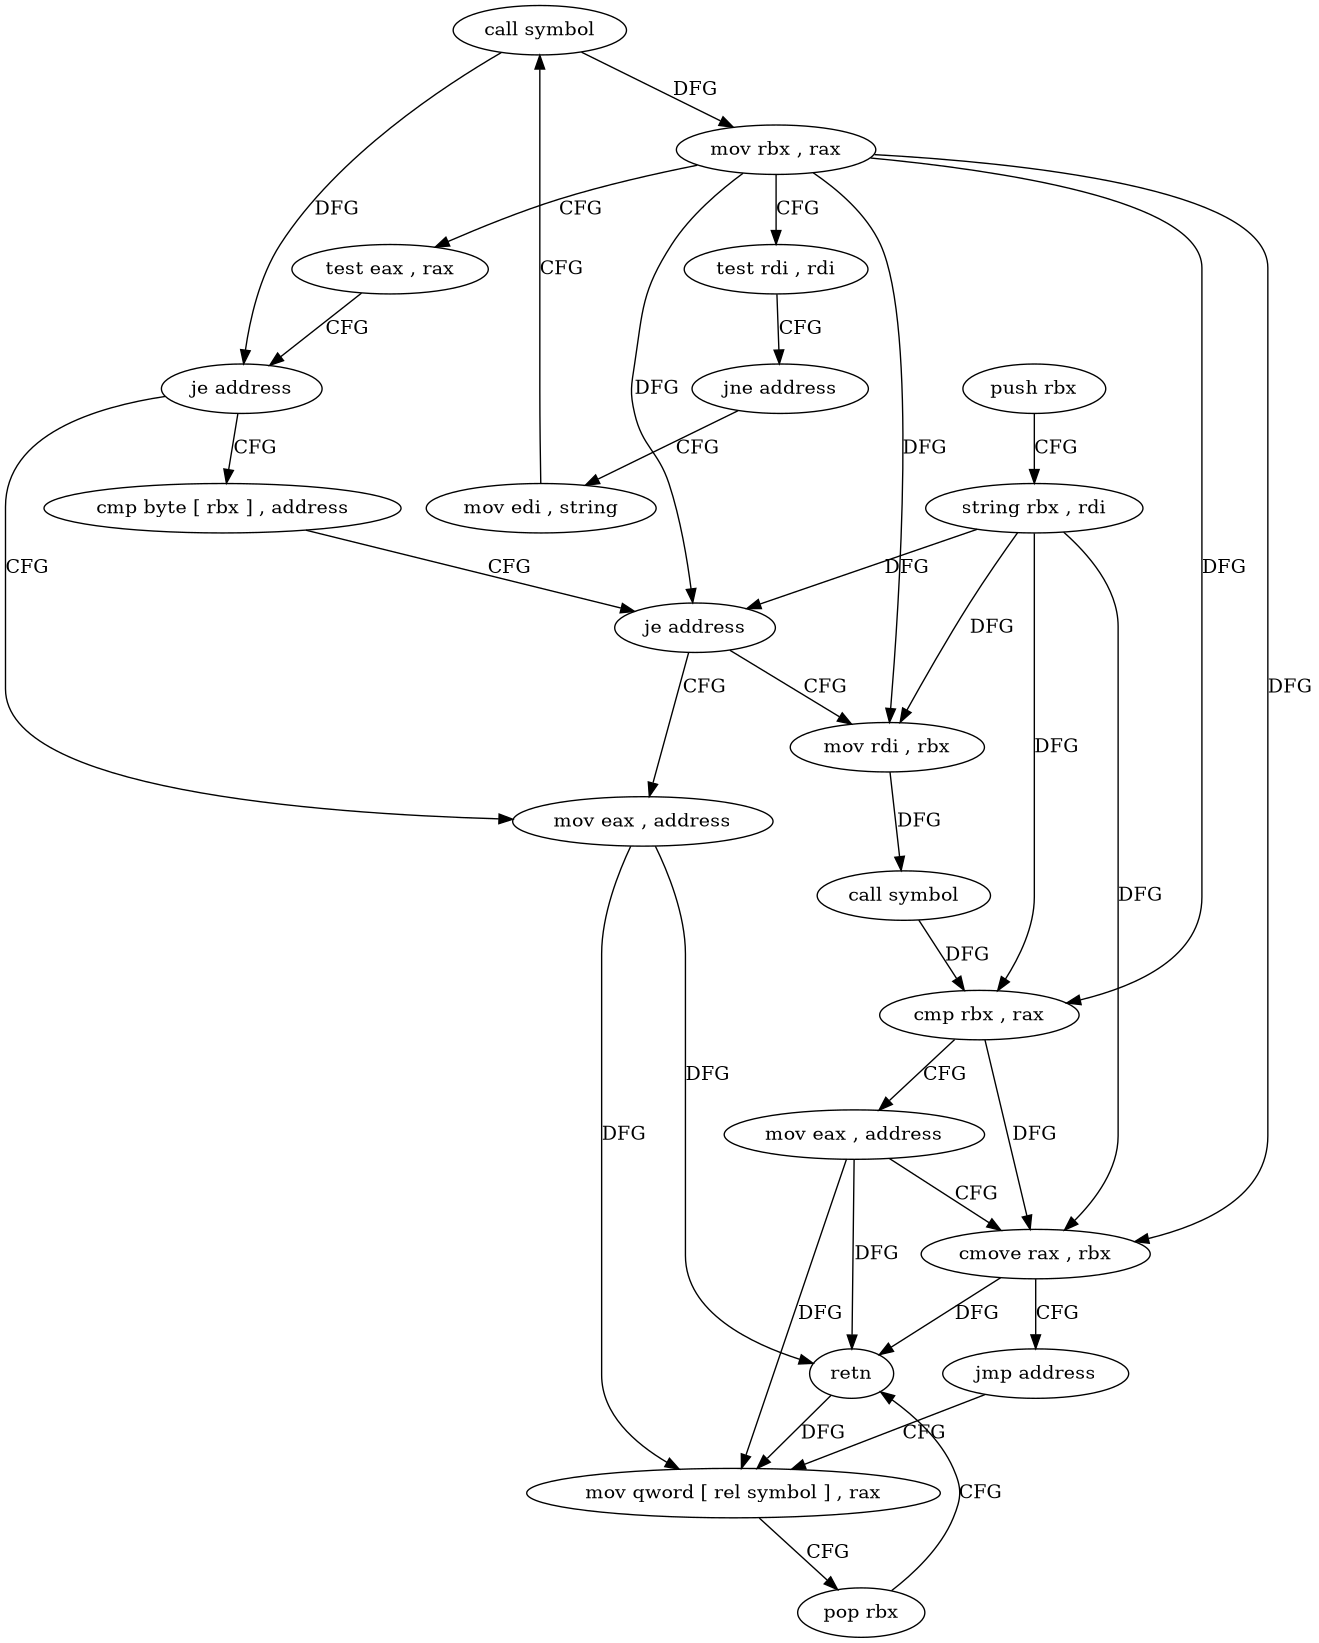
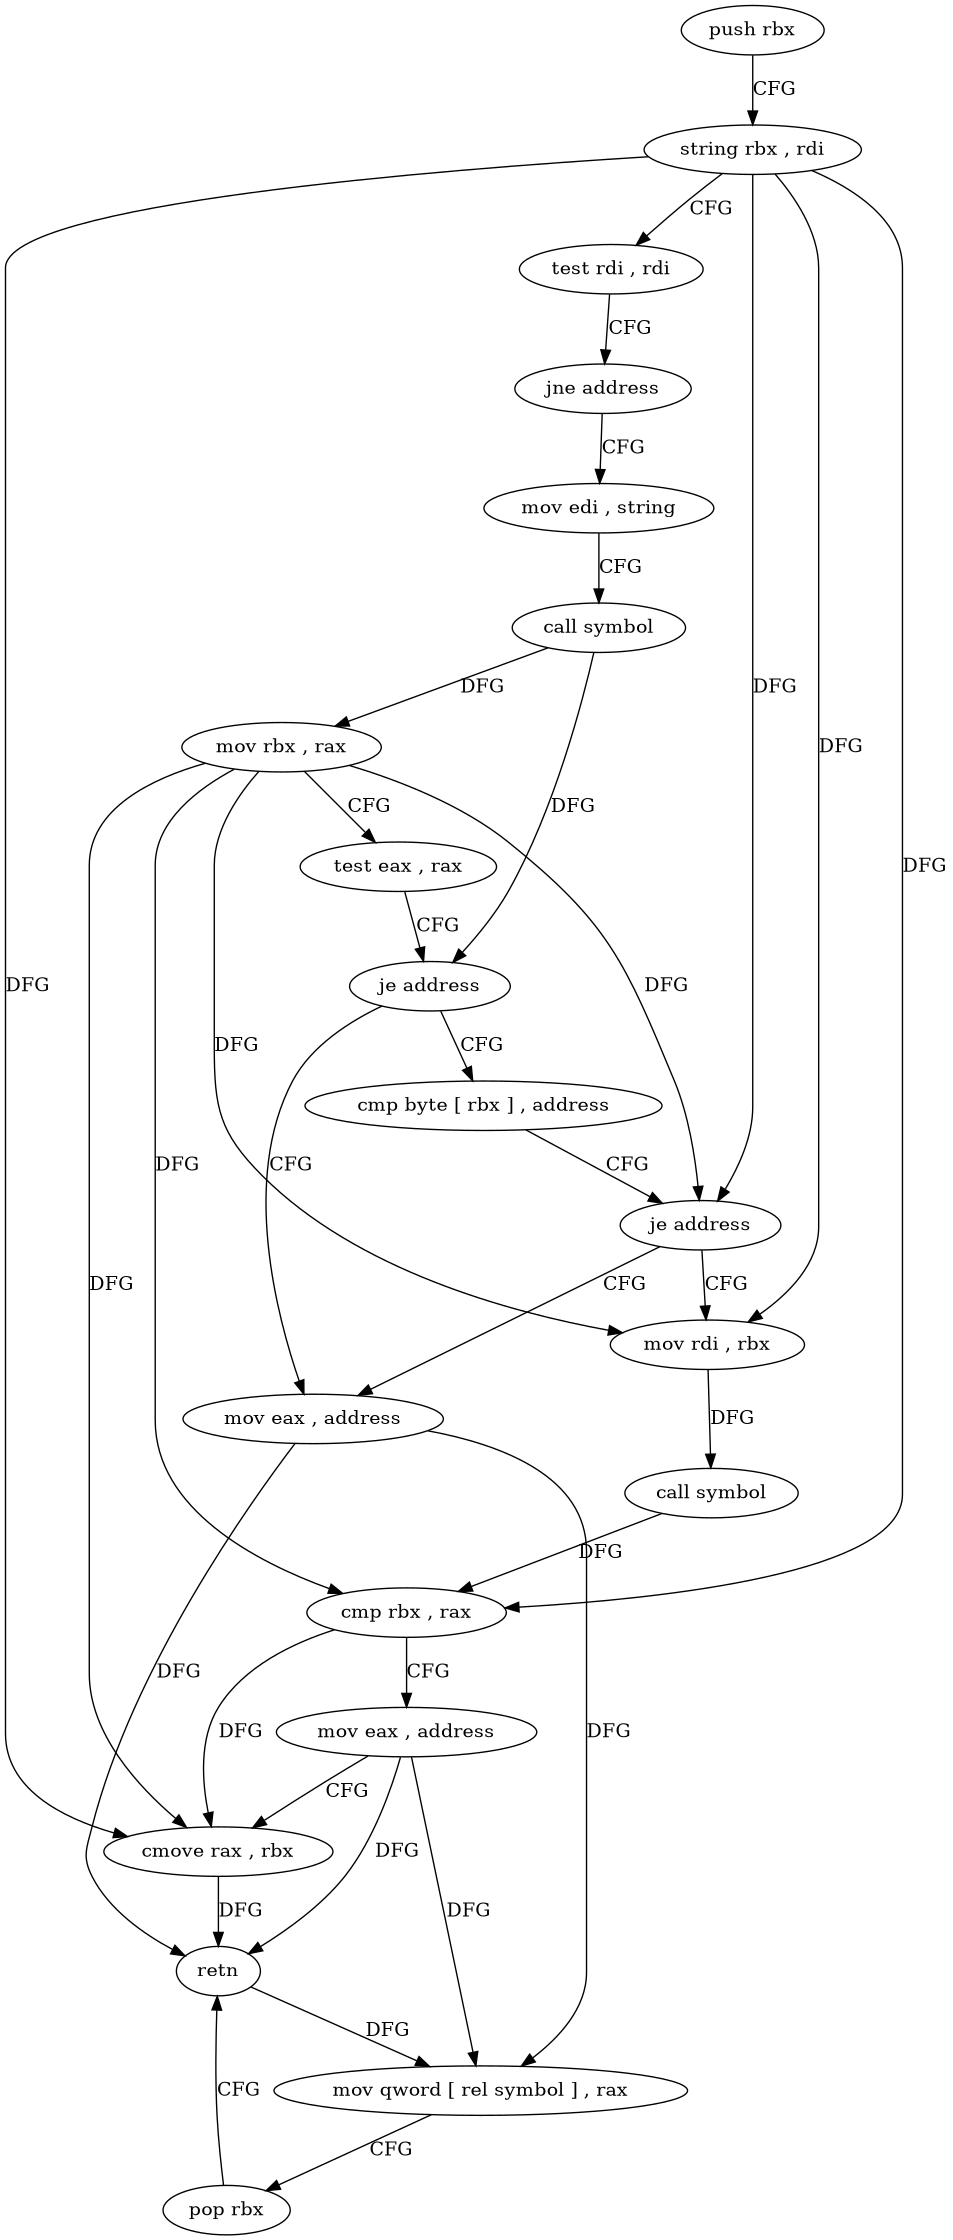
edge "mov rbx , rax" -> "test rdi , rdi": now "string rbx , rdi" -> "test rdi , rdi"
node "jmp address": removed
